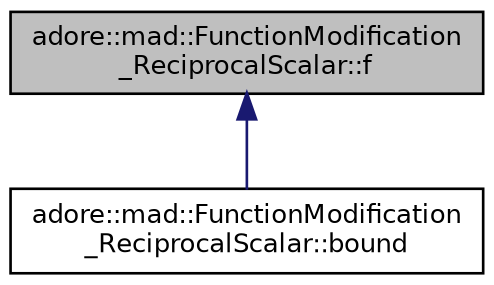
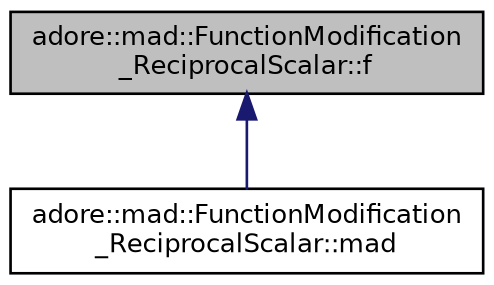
node "adore::mad::FunctionModification _ReciprocalScalar::bound": label "adore::mad::FunctionModification _ReciprocalScalar::bound" -> "adore::mad::FunctionModification _ReciprocalScalar::mad"
